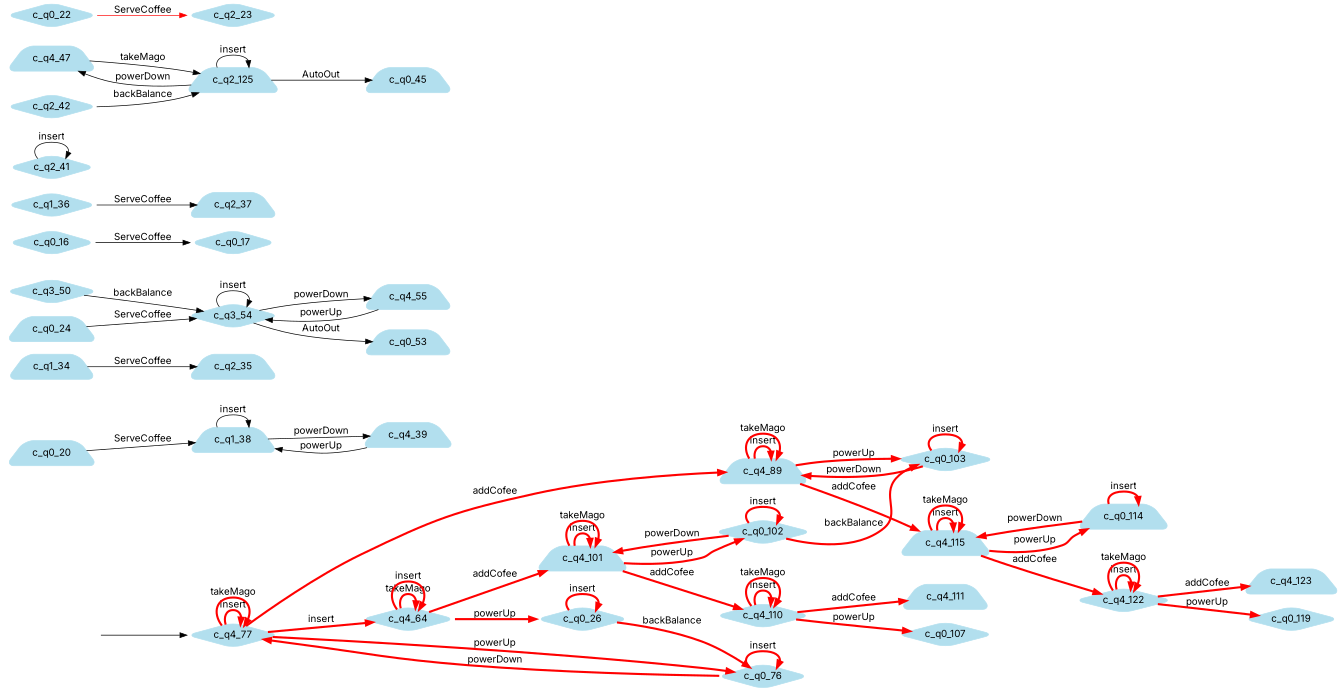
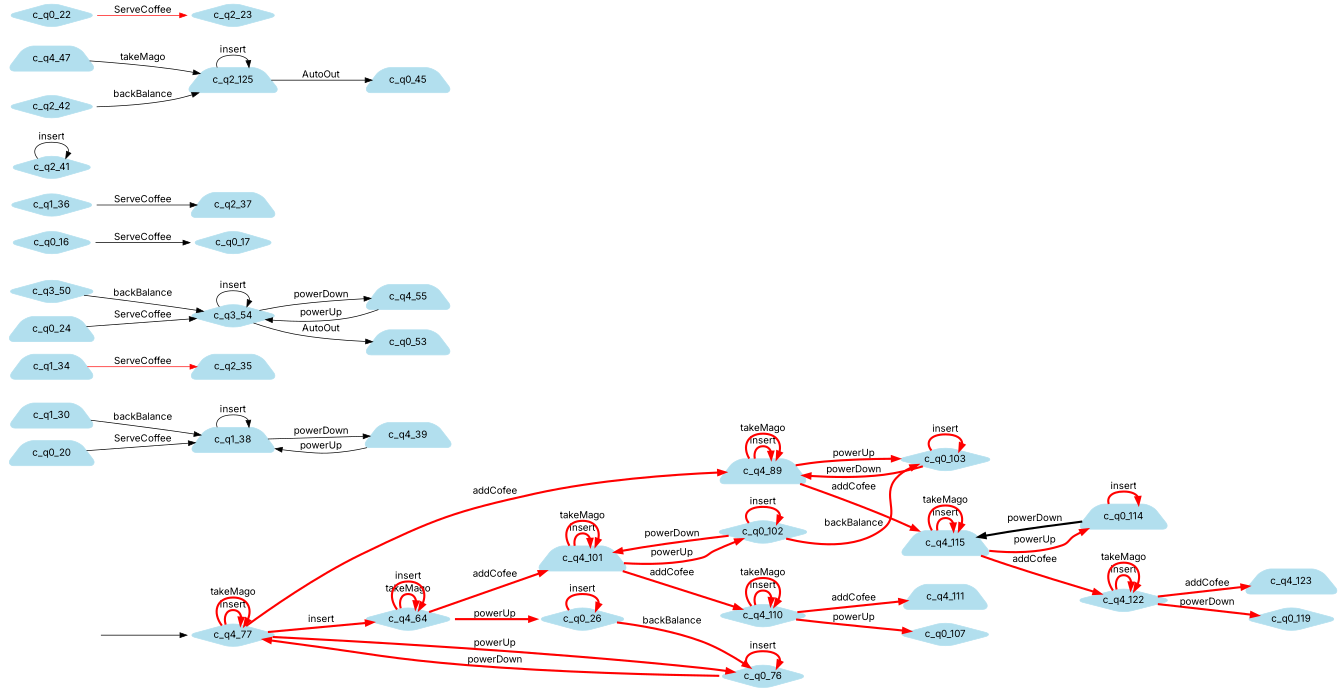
edge "c_q2_125" -> "c_q4_47": removed, label "powerDown"
edge "c_q1_34" -> "c_q2_35": color black -> red
node "c_q1_30": added
edge "c_q0_114" -> "c_q4_115": color red -> black
edge "c_q4_122" -> "c_q0_119": label "powerUp" -> "powerDown"
